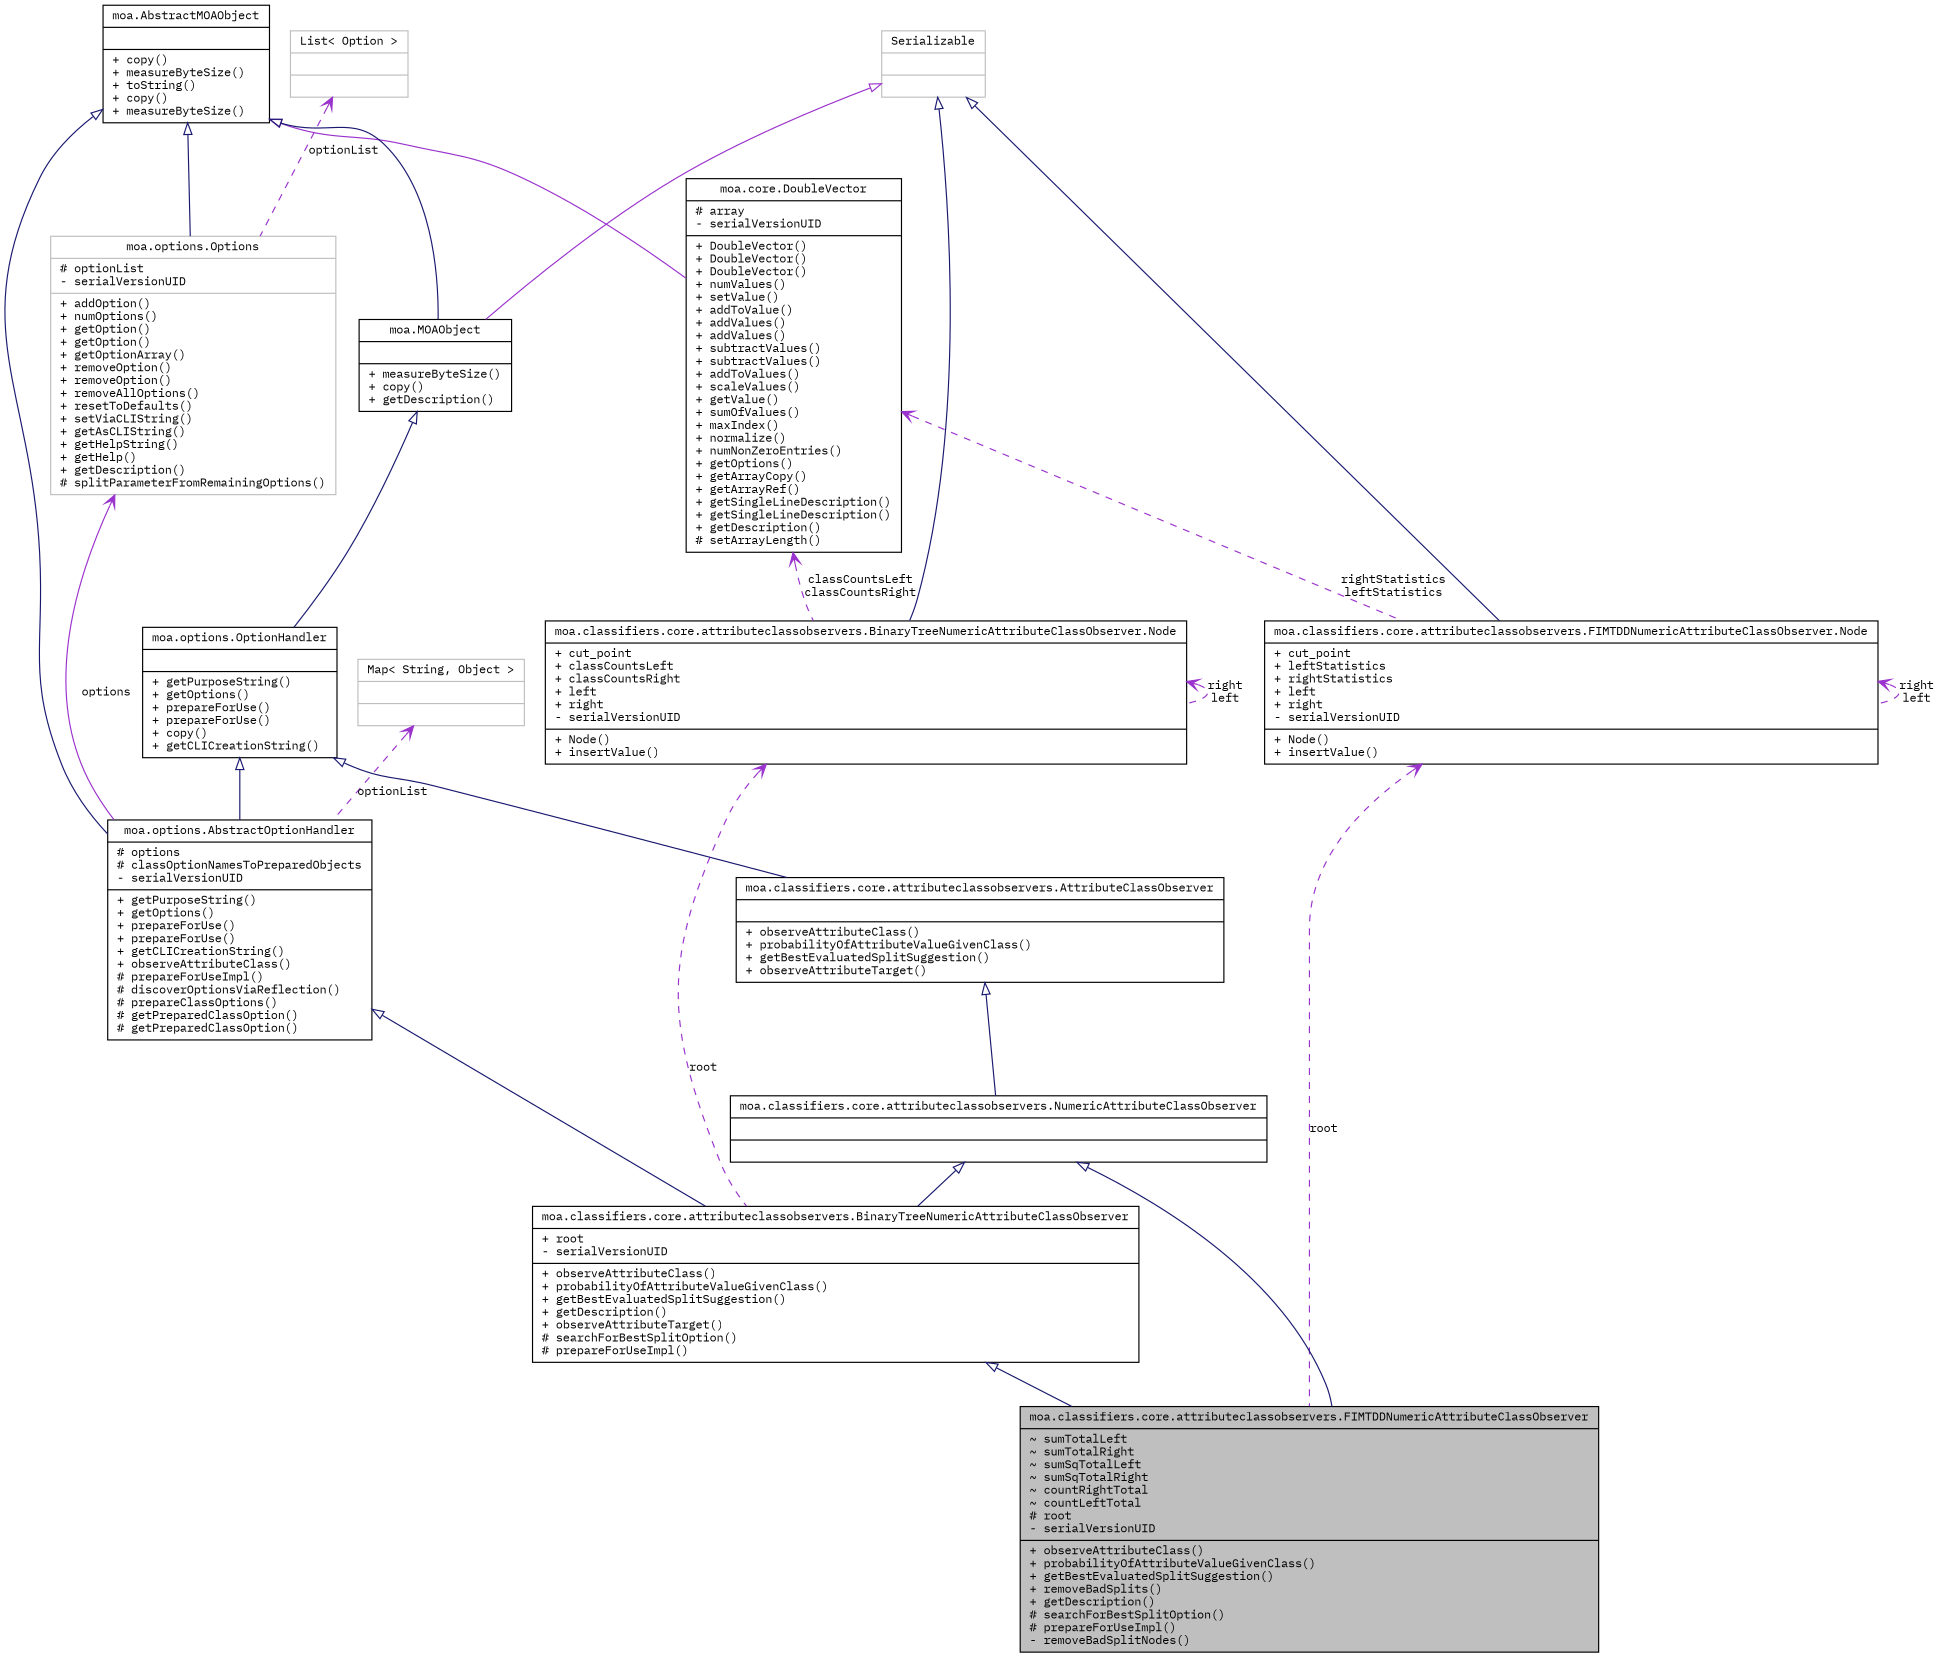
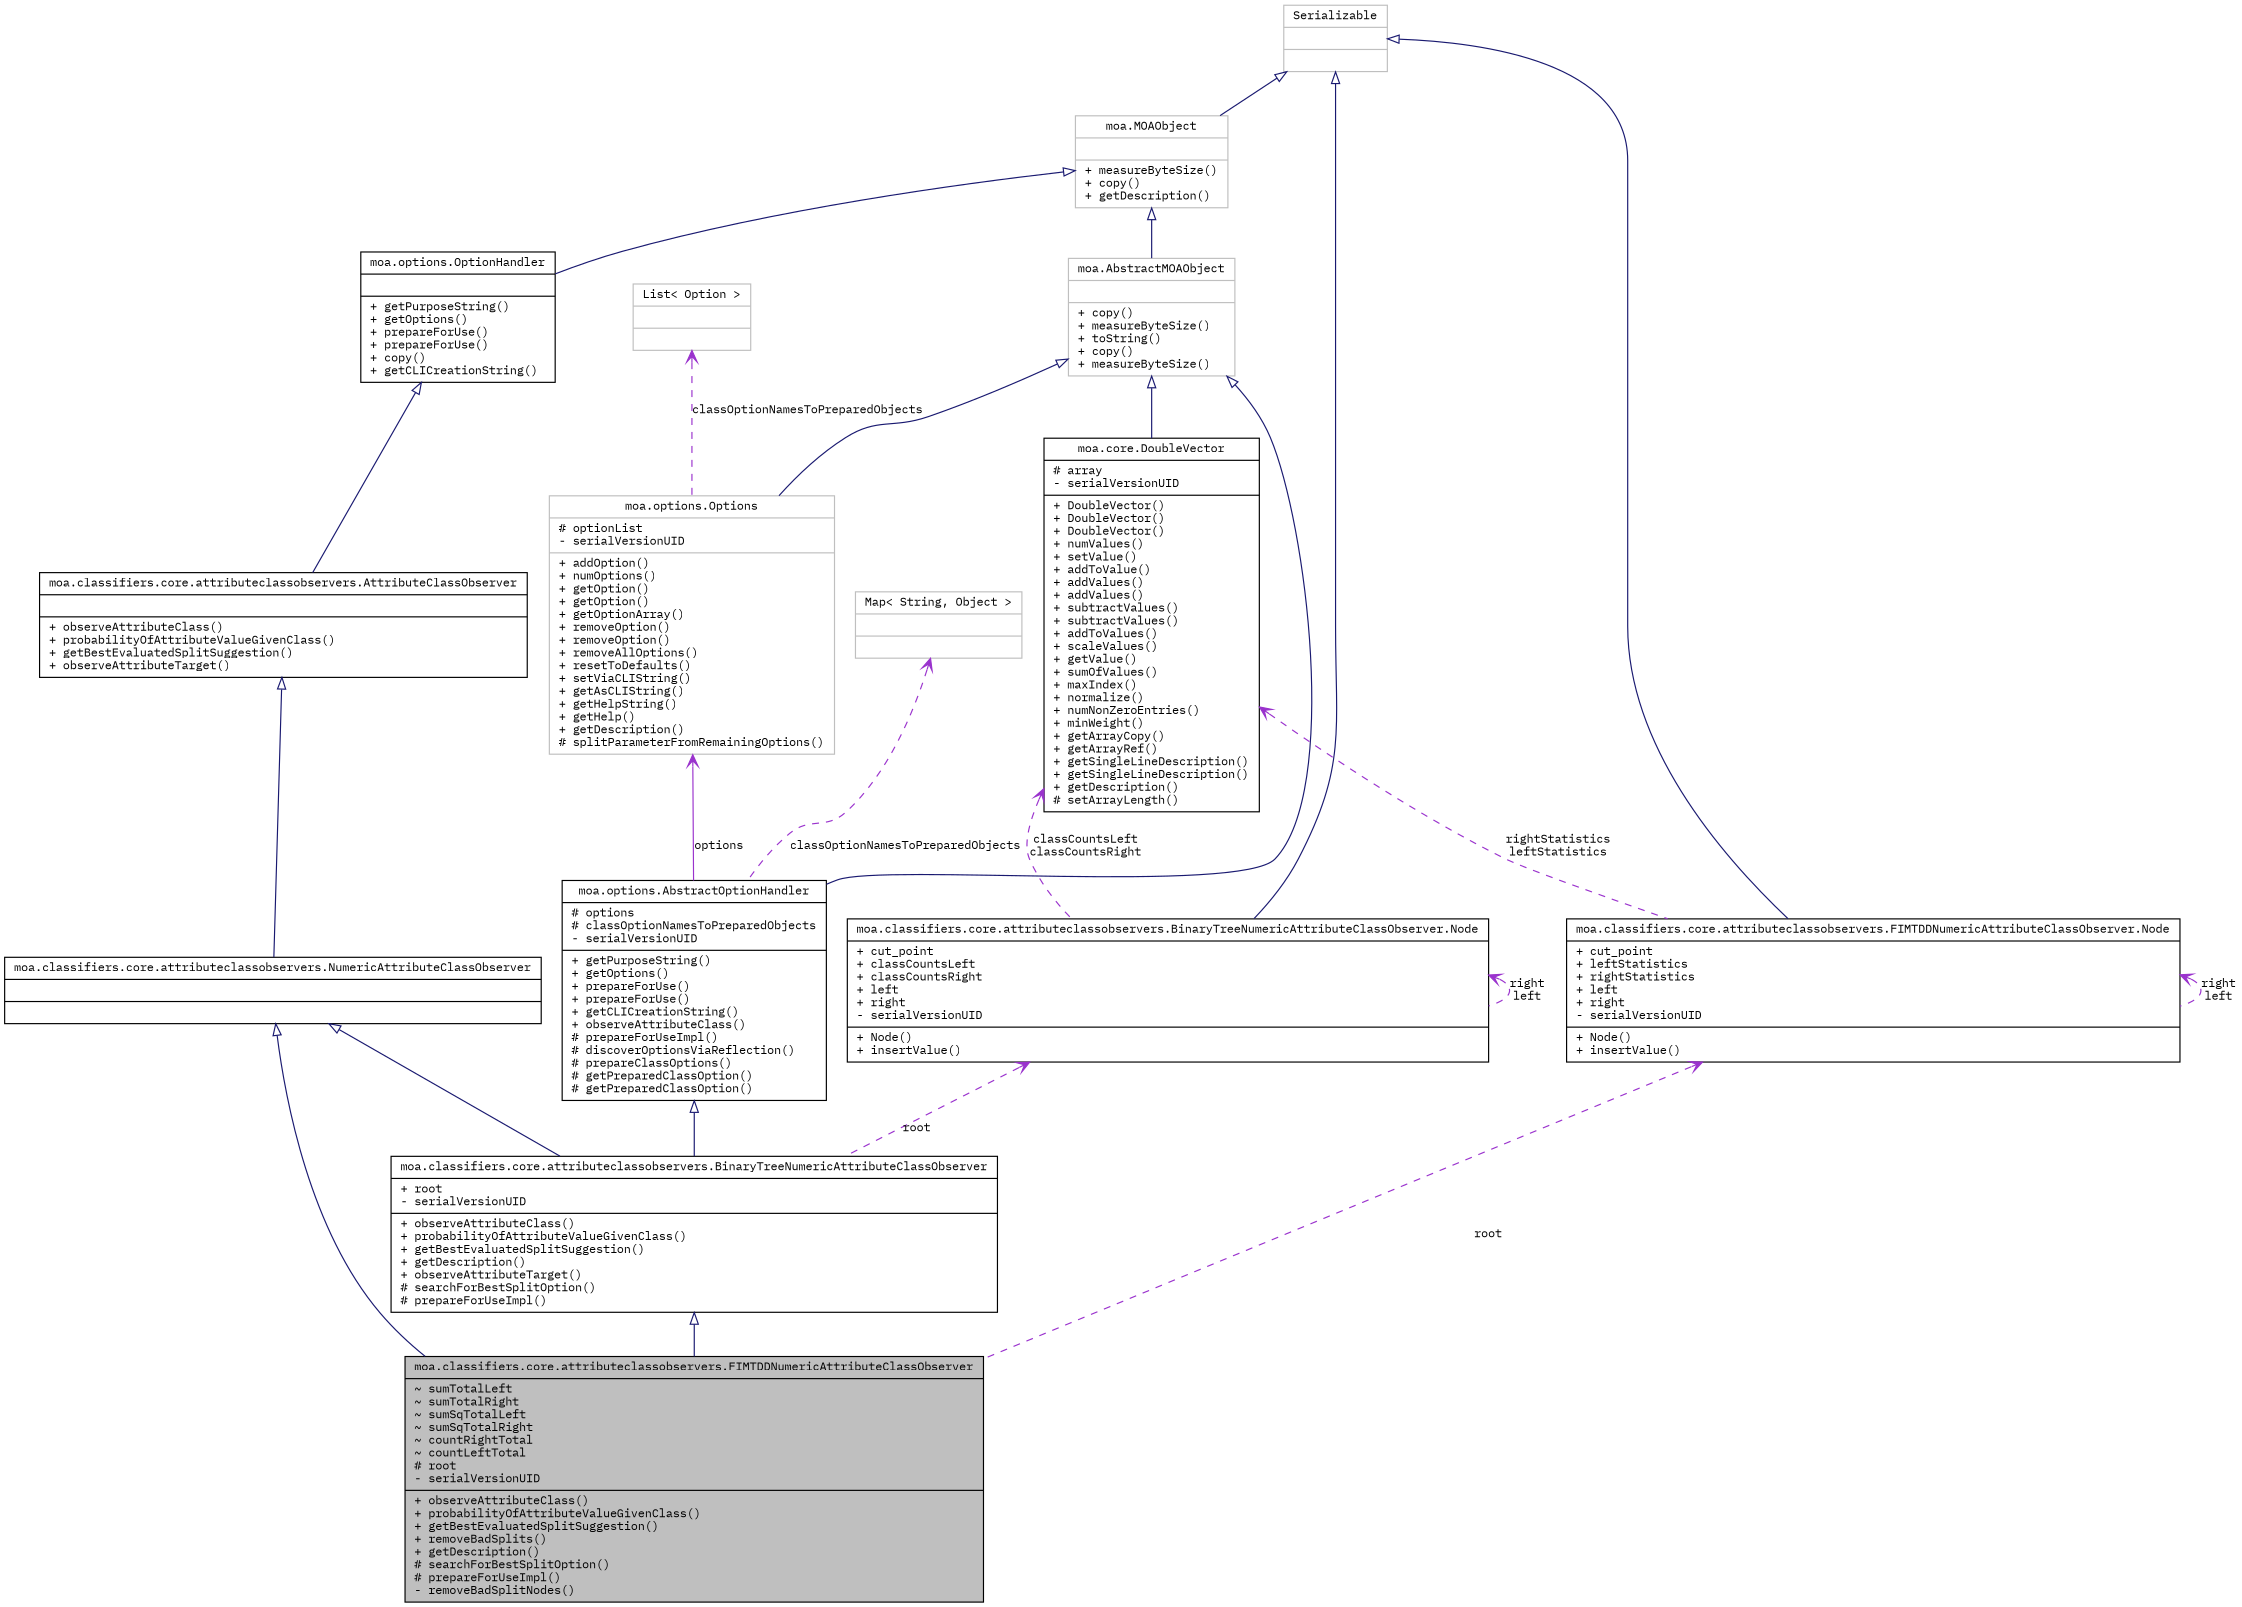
node "moa.AbstractMOAObject": color black -> grey75
edge "moa.options.Options" -> "List< Option >": label "optionList" -> "classOptionNamesToPreparedObjects"
edge "moa.core.DoubleVector" -> "moa.AbstractMOAObject": color darkorchid3 -> midnightblue
edge "moa.MOAObject" -> "moa.AbstractMOAObject": reversed
edge "moa.MOAObject" -> "Serializable": color darkorchid3 -> midnightblue
node "moa.MOAObject": color black -> grey75
node "moa.core.DoubleVector": text "+ getOptions()" -> "+ minWeight()"
edge "moa.options.AbstractOptionHandler" -> "Map< String, Object >": label "optionList" -> "classOptionNamesToPreparedObjects"
edge "moa.options.AbstractOptionHandler" -> "moa.options.OptionHandler": removed
